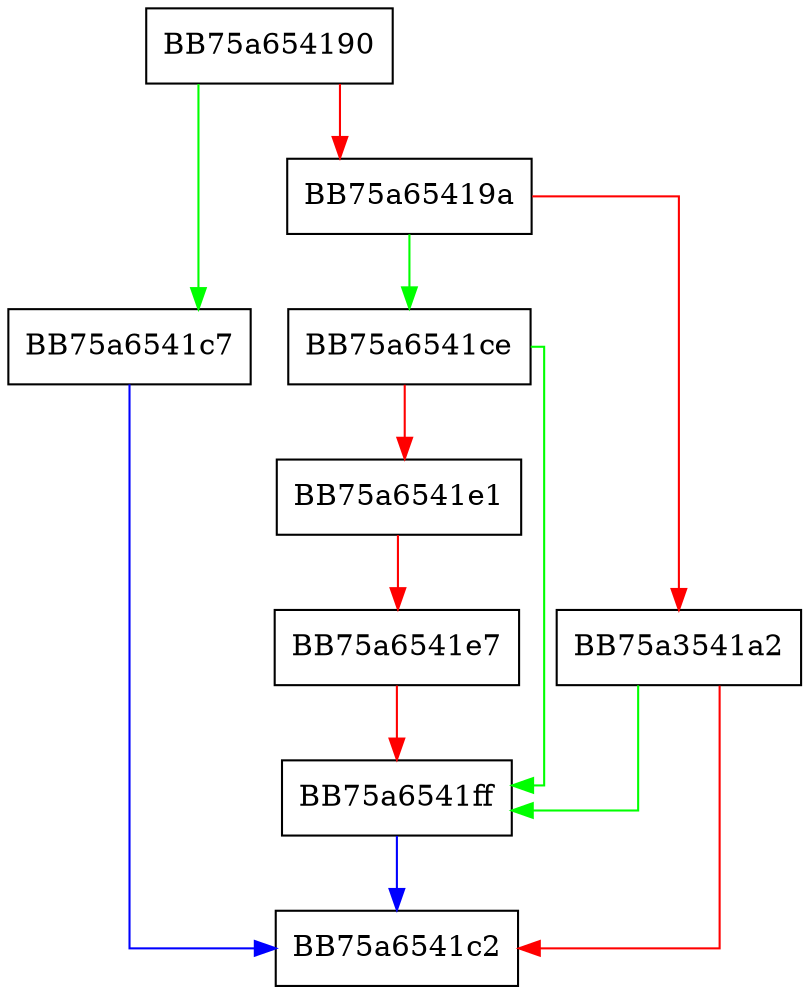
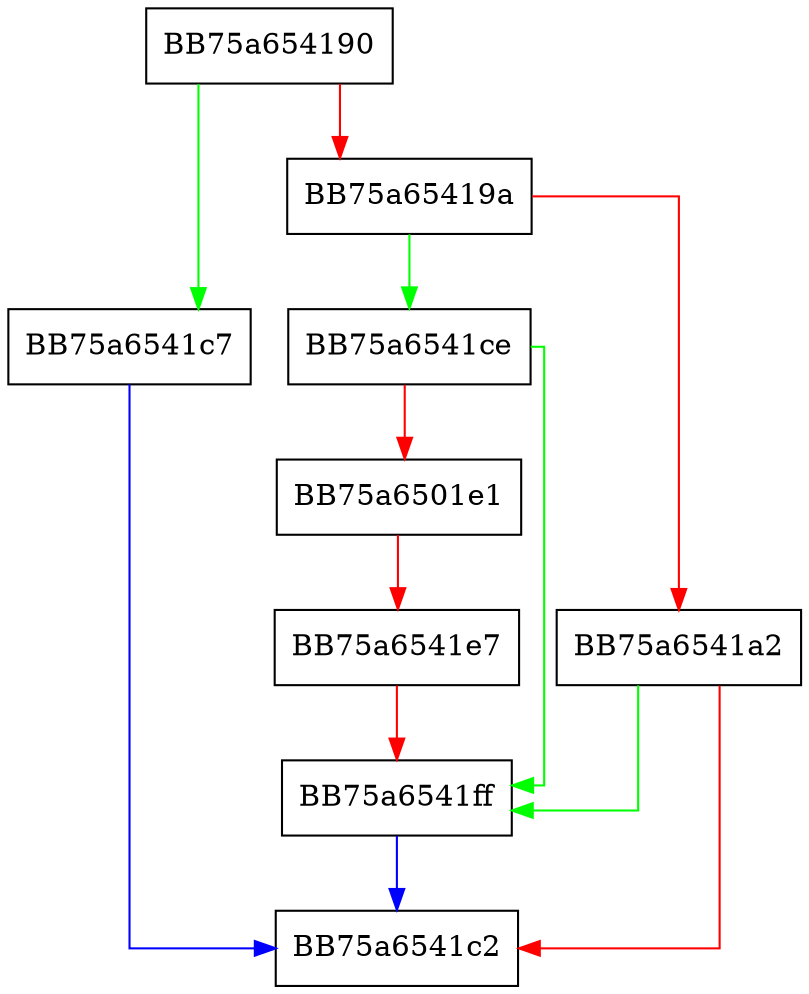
node "BB75a6541e1": label "BB75a6541e1" -> "BB75a6501e1"
node "BB75a3541a2": label "BB75a3541a2" -> "BB75a6541a2"
